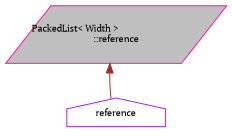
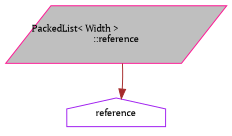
edge "reference" -> "PackedList< Width > ::reference": reversed
